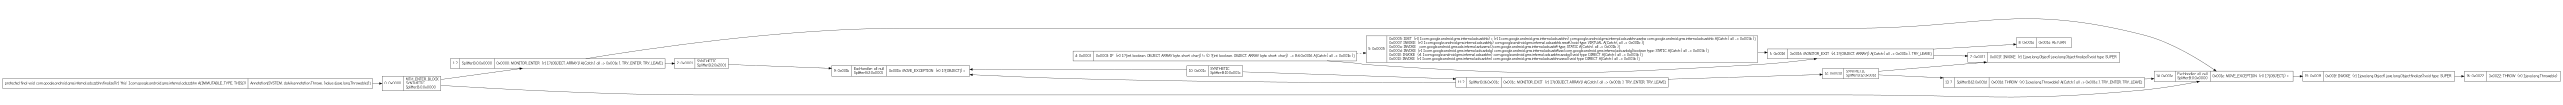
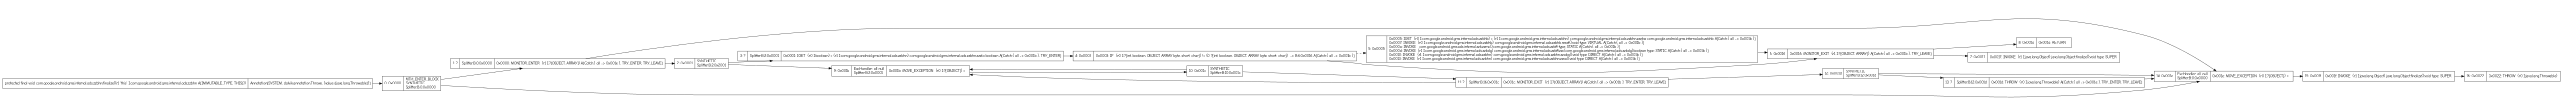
node "3: ?": added
edge "12: 0x001d" -> "7: 0x0017": now "12: 0x001d" -> "14: 0x001e"
edge "9: 0x001b" -> "10: 0x001c": added
